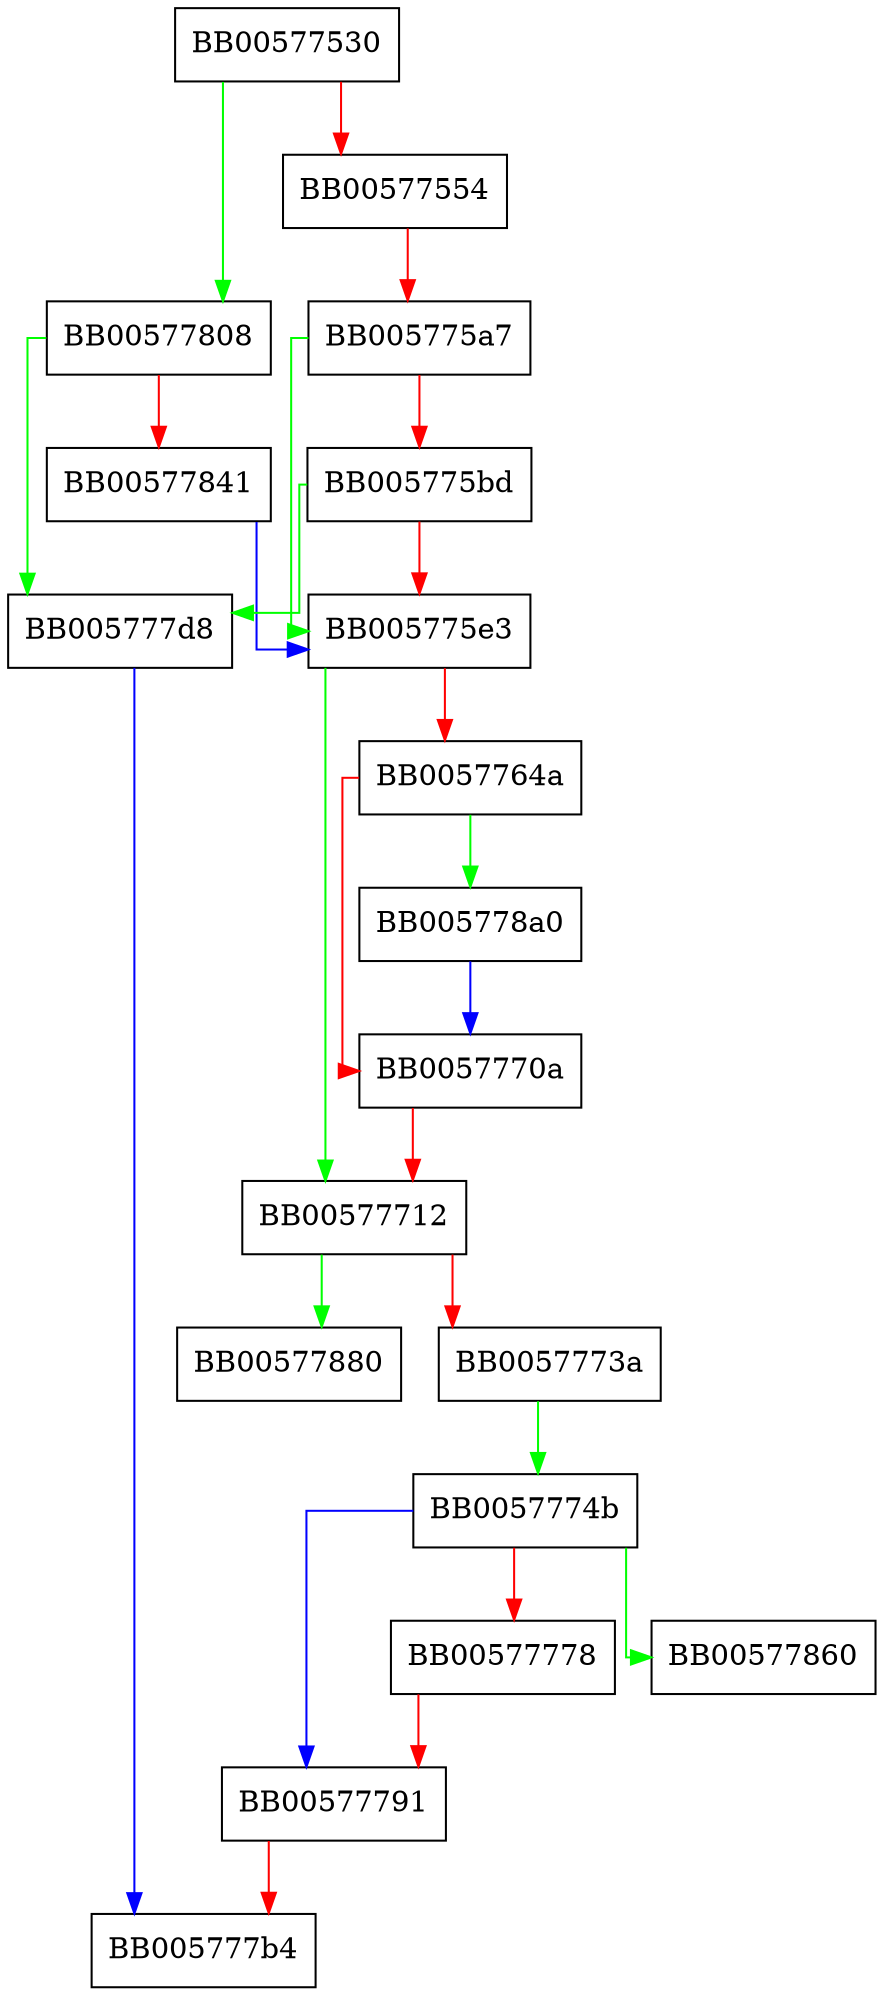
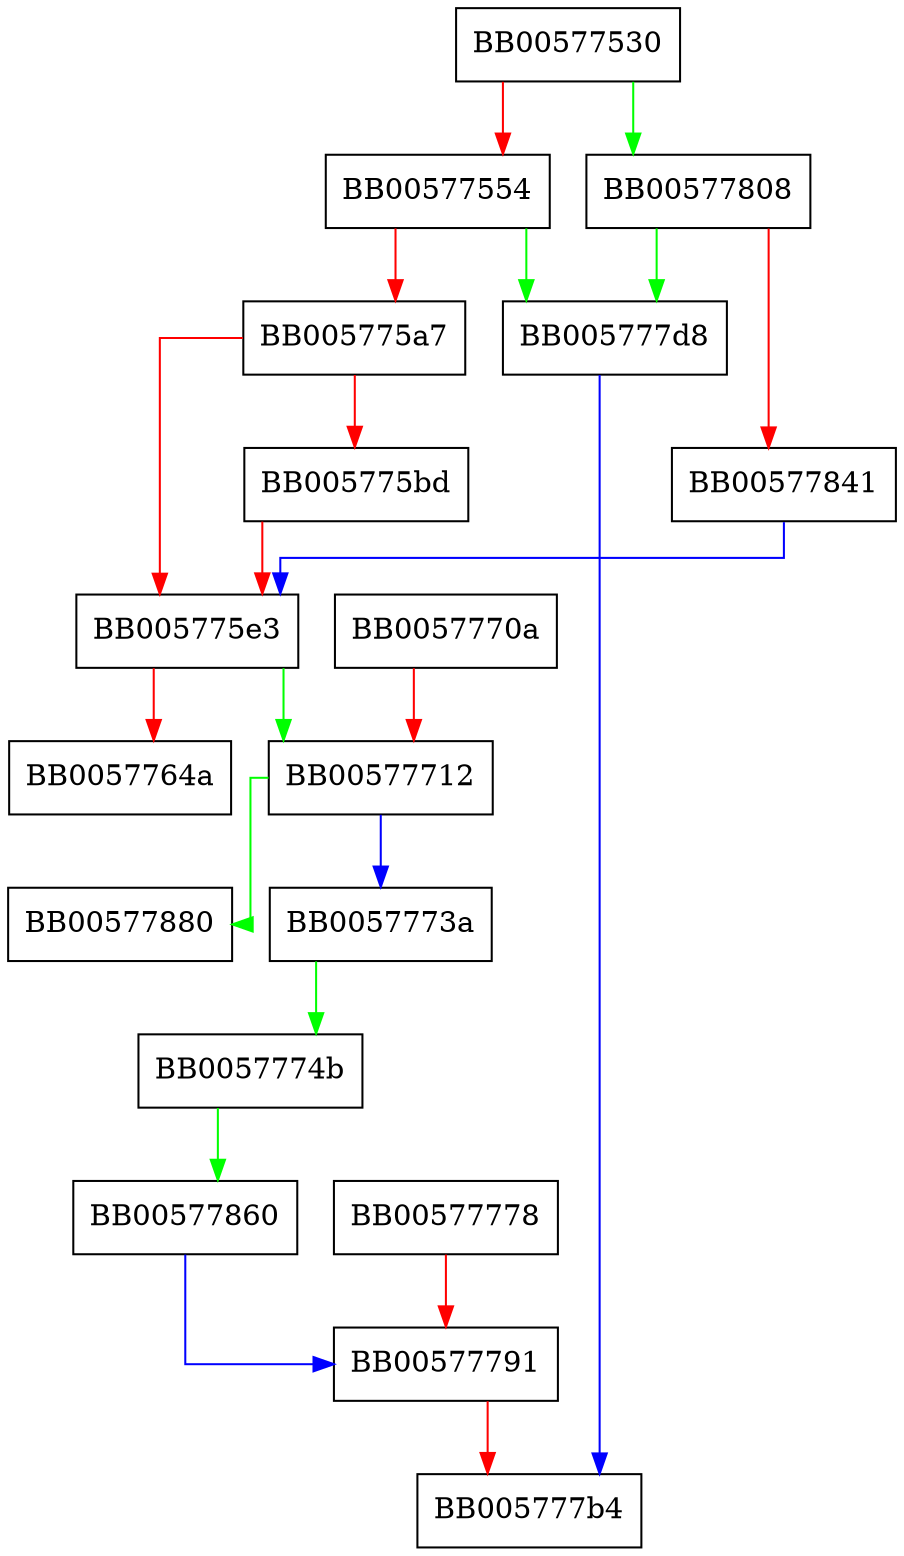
edge "BB005775a7" -> "BB005775e3": color green -> red
edge "BB005775bd" -> "BB005777d8": now "BB00577554" -> "BB005777d8"
edge "BB0057764a" -> "BB0057770a": removed
node "BB005778a0": removed
edge "BB00577712" -> "BB0057773a": color red -> blue
edge "BB0057774b" -> "BB00577778": removed
edge "BB0057774b" -> "BB00577791": now "BB00577860" -> "BB00577791"
